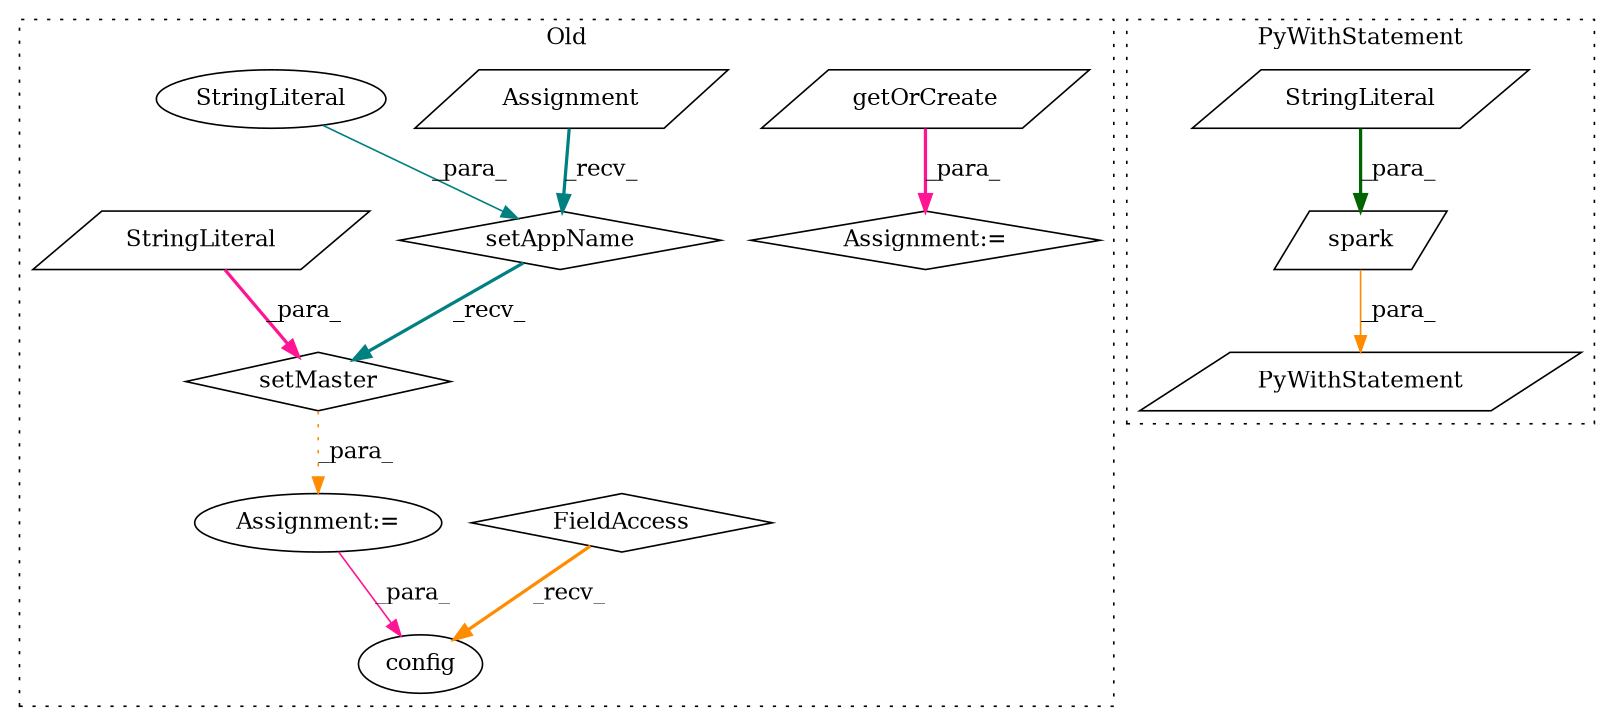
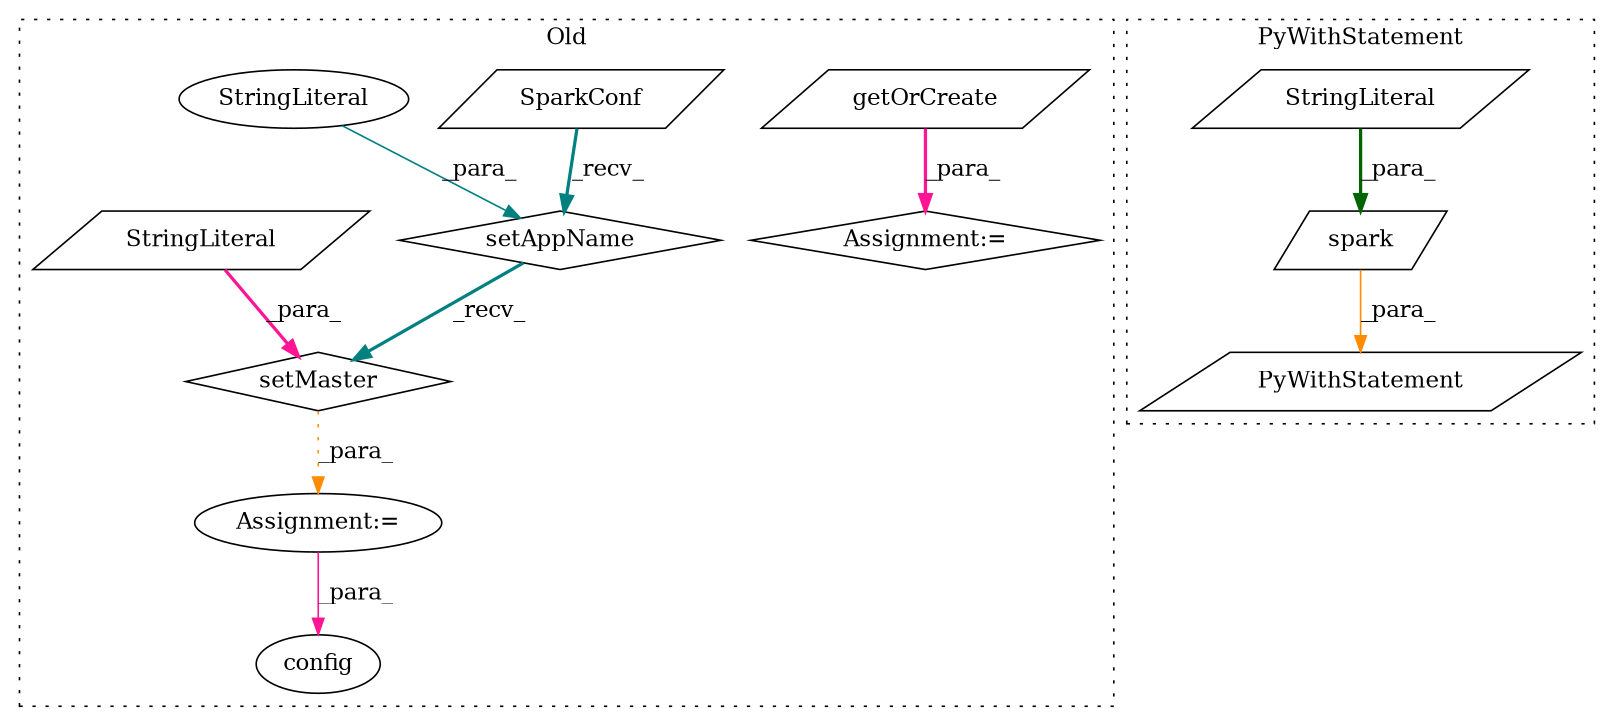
node "Assignment": label "Assignment" -> "SparkConf"
node "FieldAccess": removed
